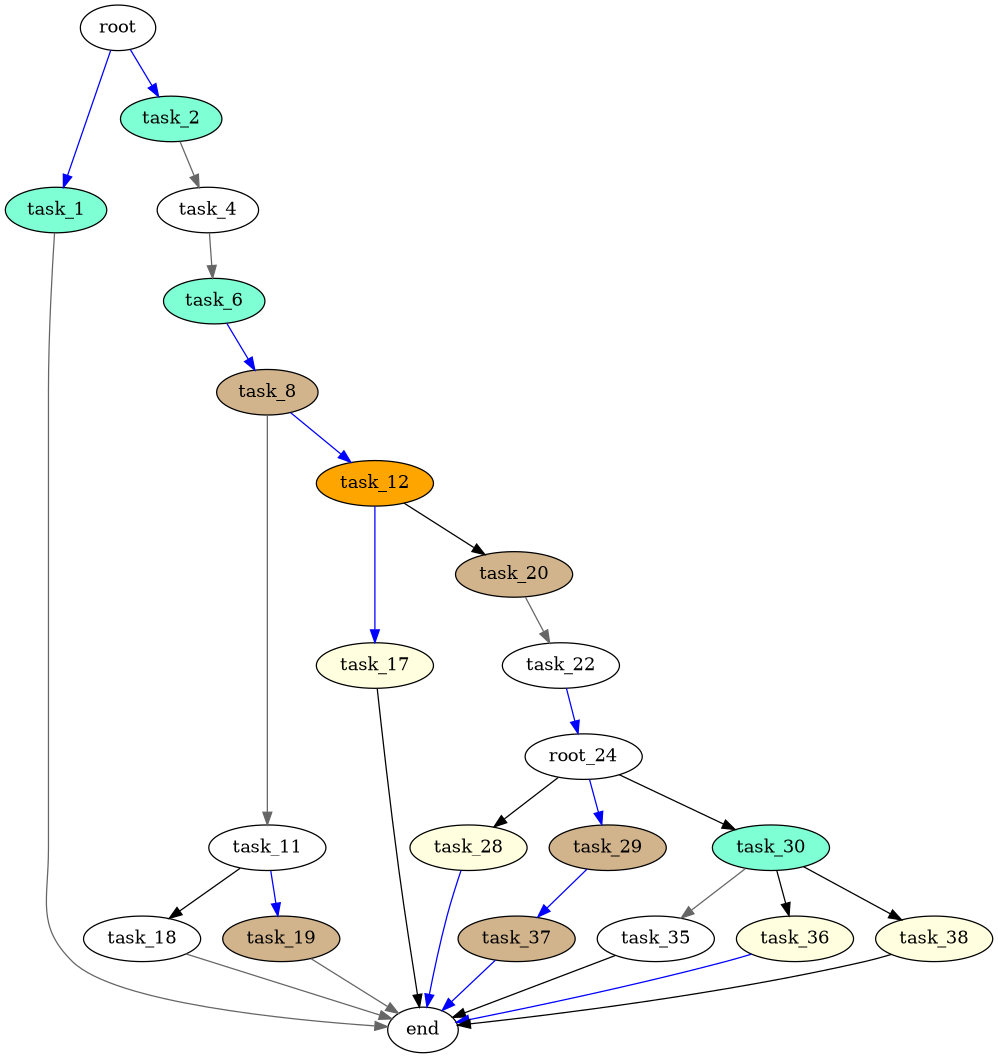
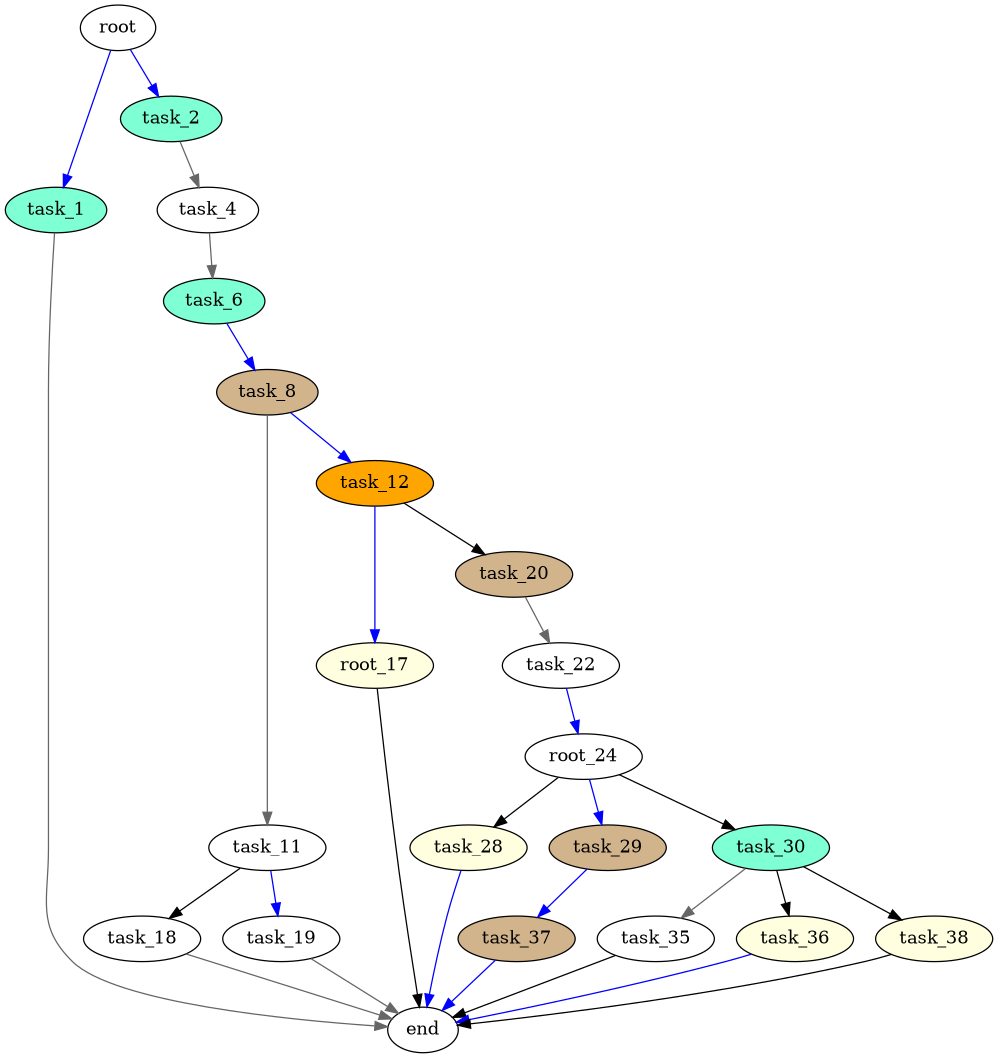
node "task_17": label "task_17" -> "root_17"
node "task_19": fillcolor tan -> white
